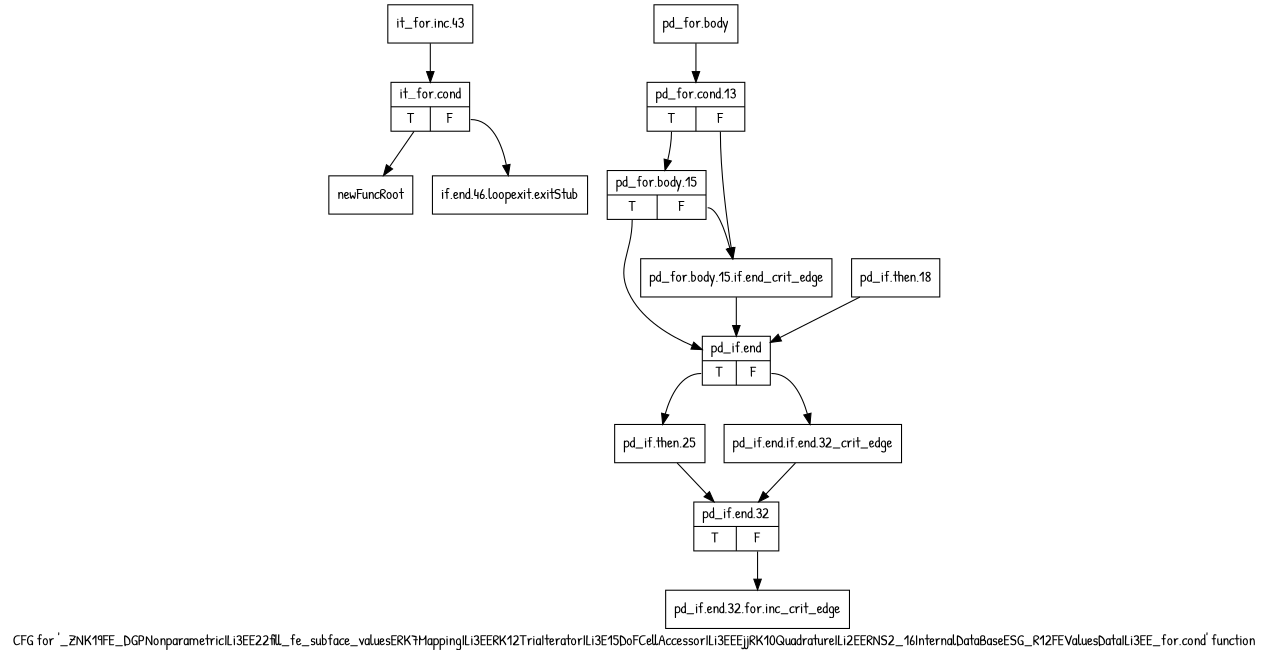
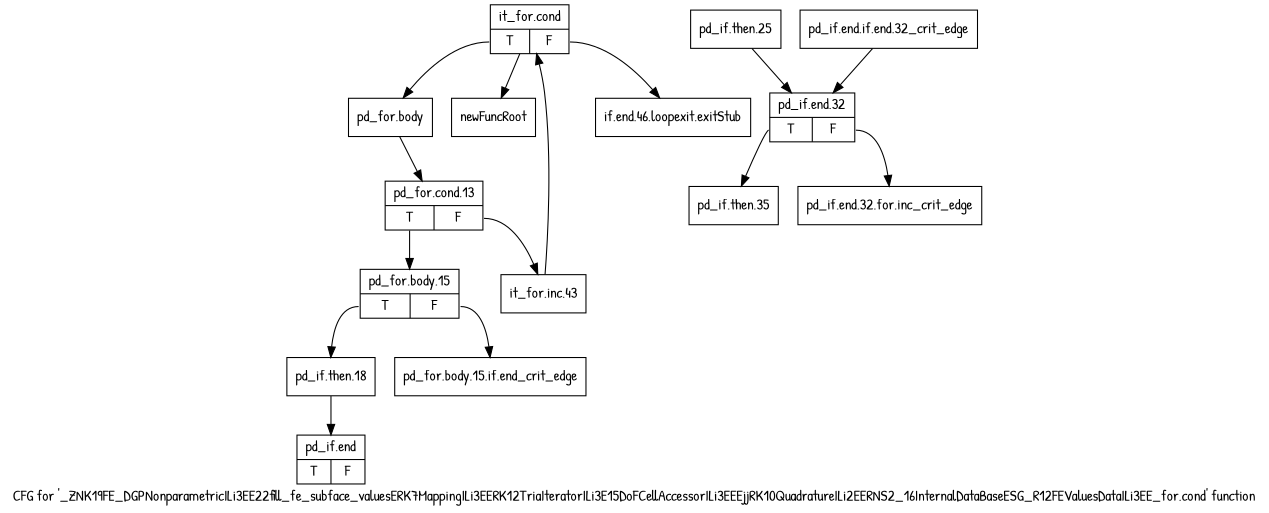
edge "it_for.cond" -> "pd_for.body": added
edge "pd_for.cond.13" -> "pd_for.body.15.if.end_crit_edge": now "pd_for.cond.13" -> "it_for.inc.43"
node "pd_if.then.35": added
edge "pd_for.body.15" -> "pd_if.end": now "pd_for.body.15" -> "pd_if.then.18"
edge "pd_for.body.15.if.end_crit_edge" -> "pd_if.end": removed
edge "pd_if.end" -> "pd_if.then.25": removed
edge "pd_if.end" -> "pd_if.end.if.end.32_crit_edge": removed
